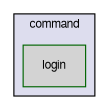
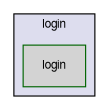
cluster "command": label "command" -> "login"
